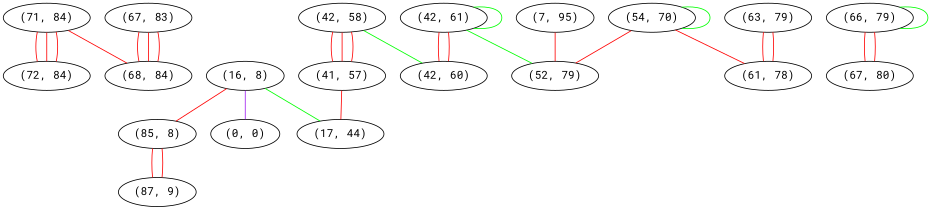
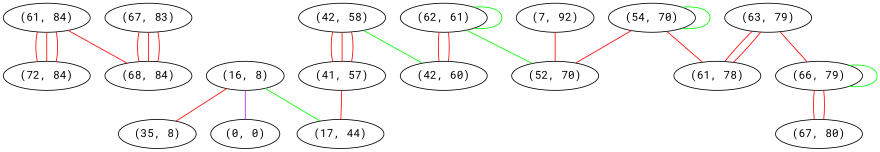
node "(71, 84)": label "(71, 84)" -> "(61, 84)"
node "(42, 61)": label "(42, 61)" -> "(62, 61)"
node "(7, 95)": label "(7, 95)" -> "(7, 92)"
edge "(63, 79)" -- "(66, 79)": added
node "(52, 79)": label "(52, 79)" -> "(52, 70)"
node "(85, 8)": label "(85, 8)" -> "(35, 8)"
node "(87, 9)": removed
